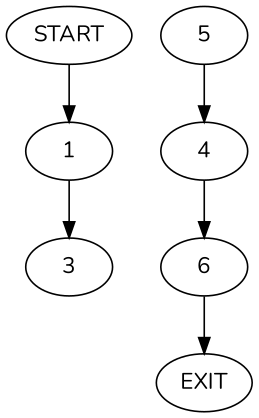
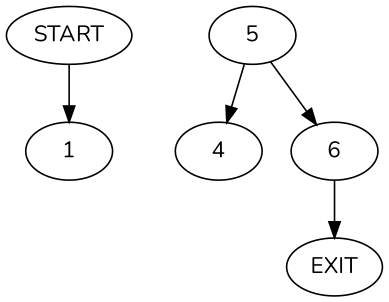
edge "4" -> "6": now "5" -> "6"
node "3": removed
